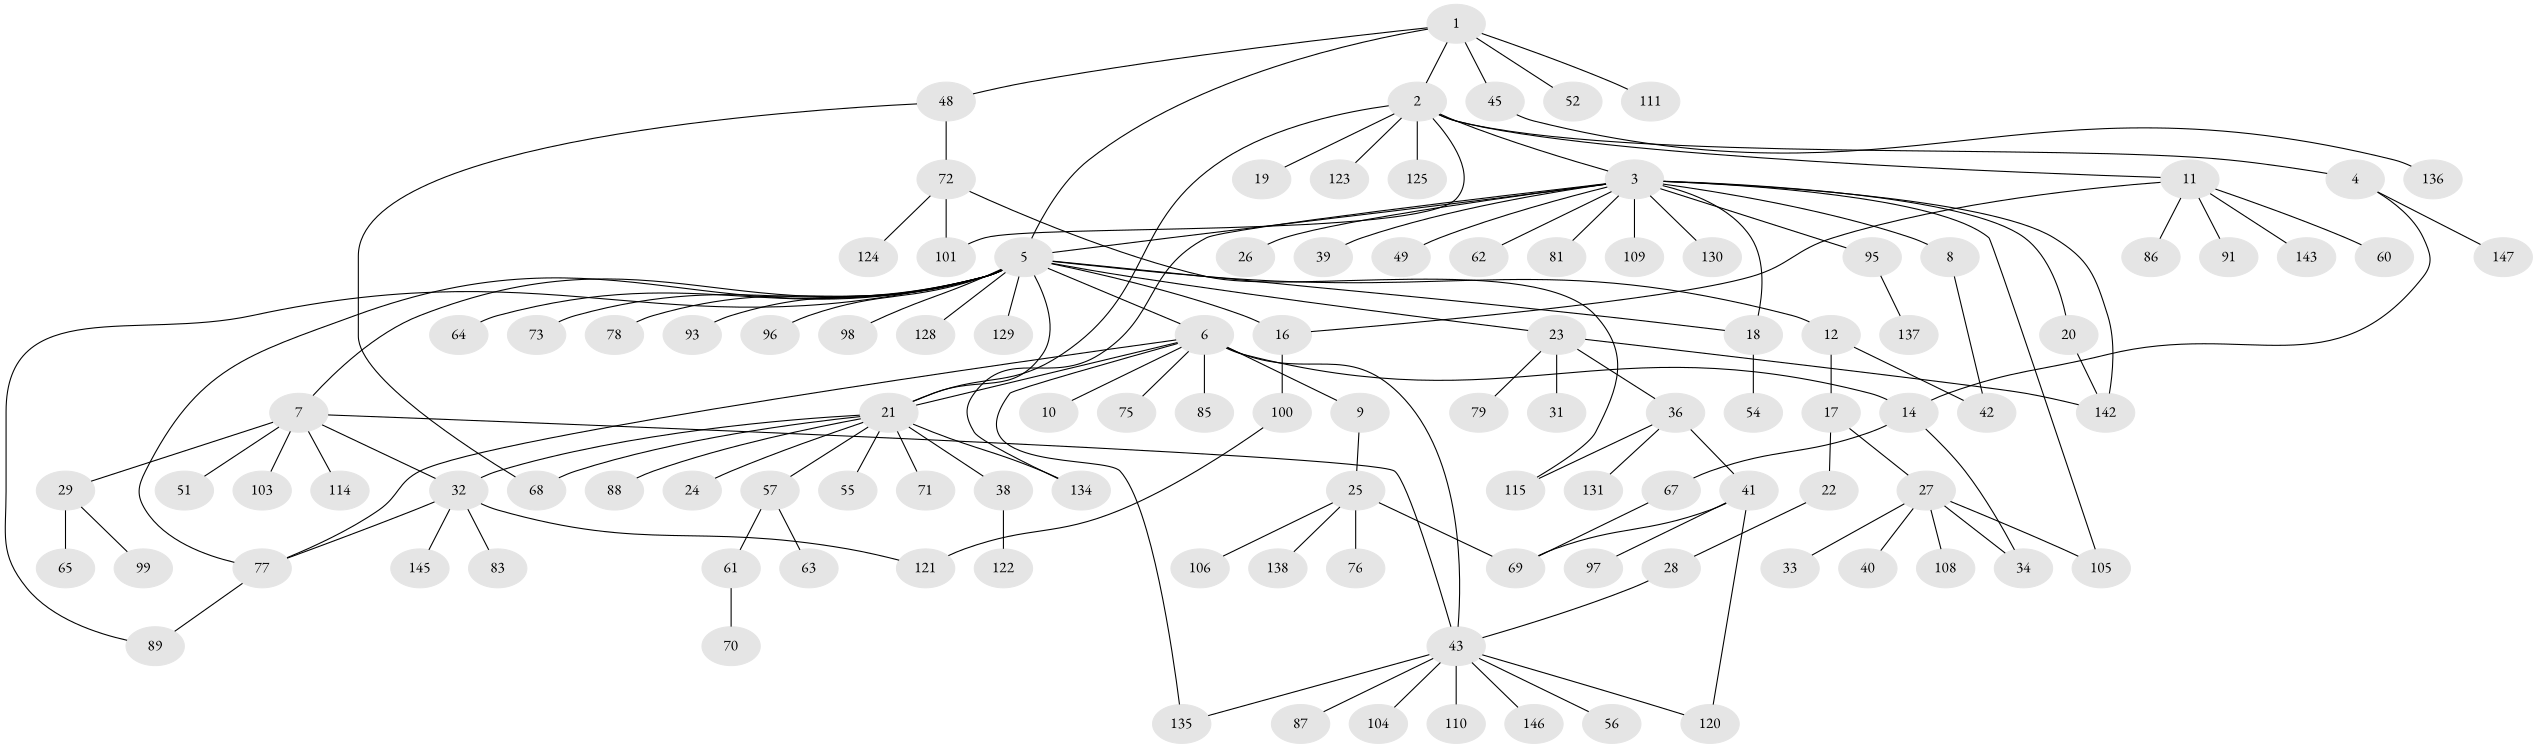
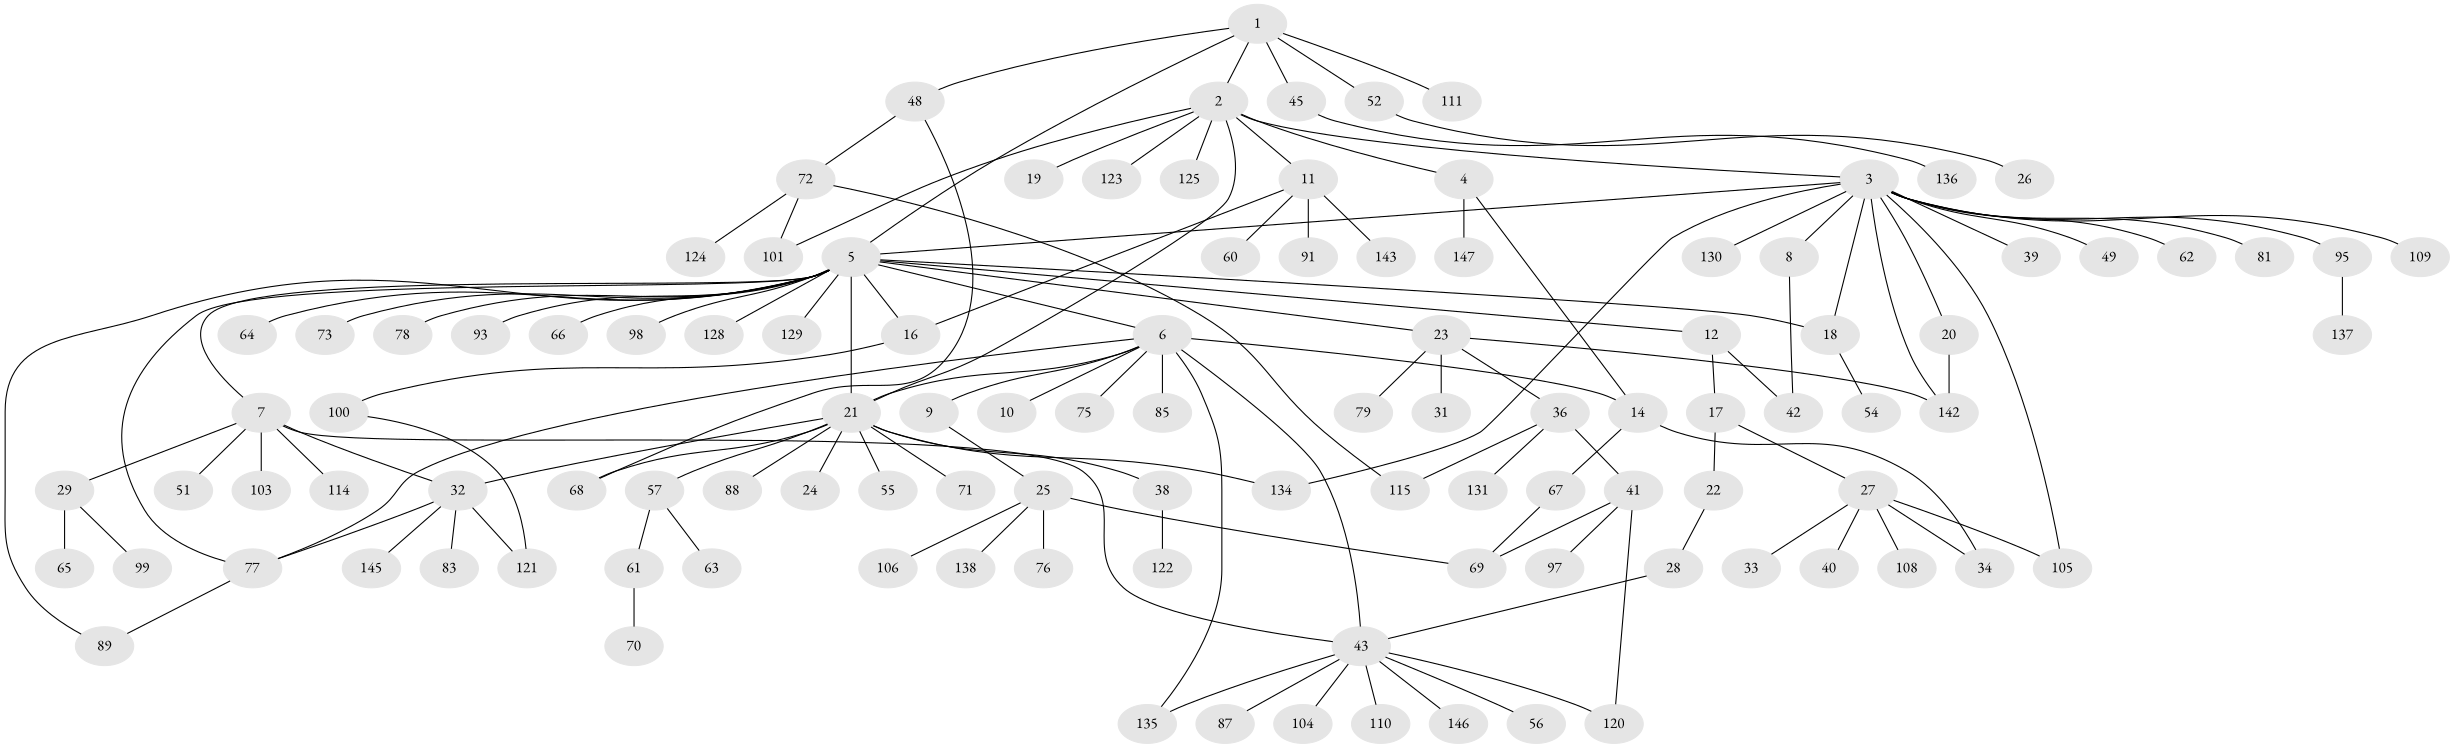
edge "3" -- "26": now "52" -- "26"
node "86": removed
node "96": label "96" -> "66"
